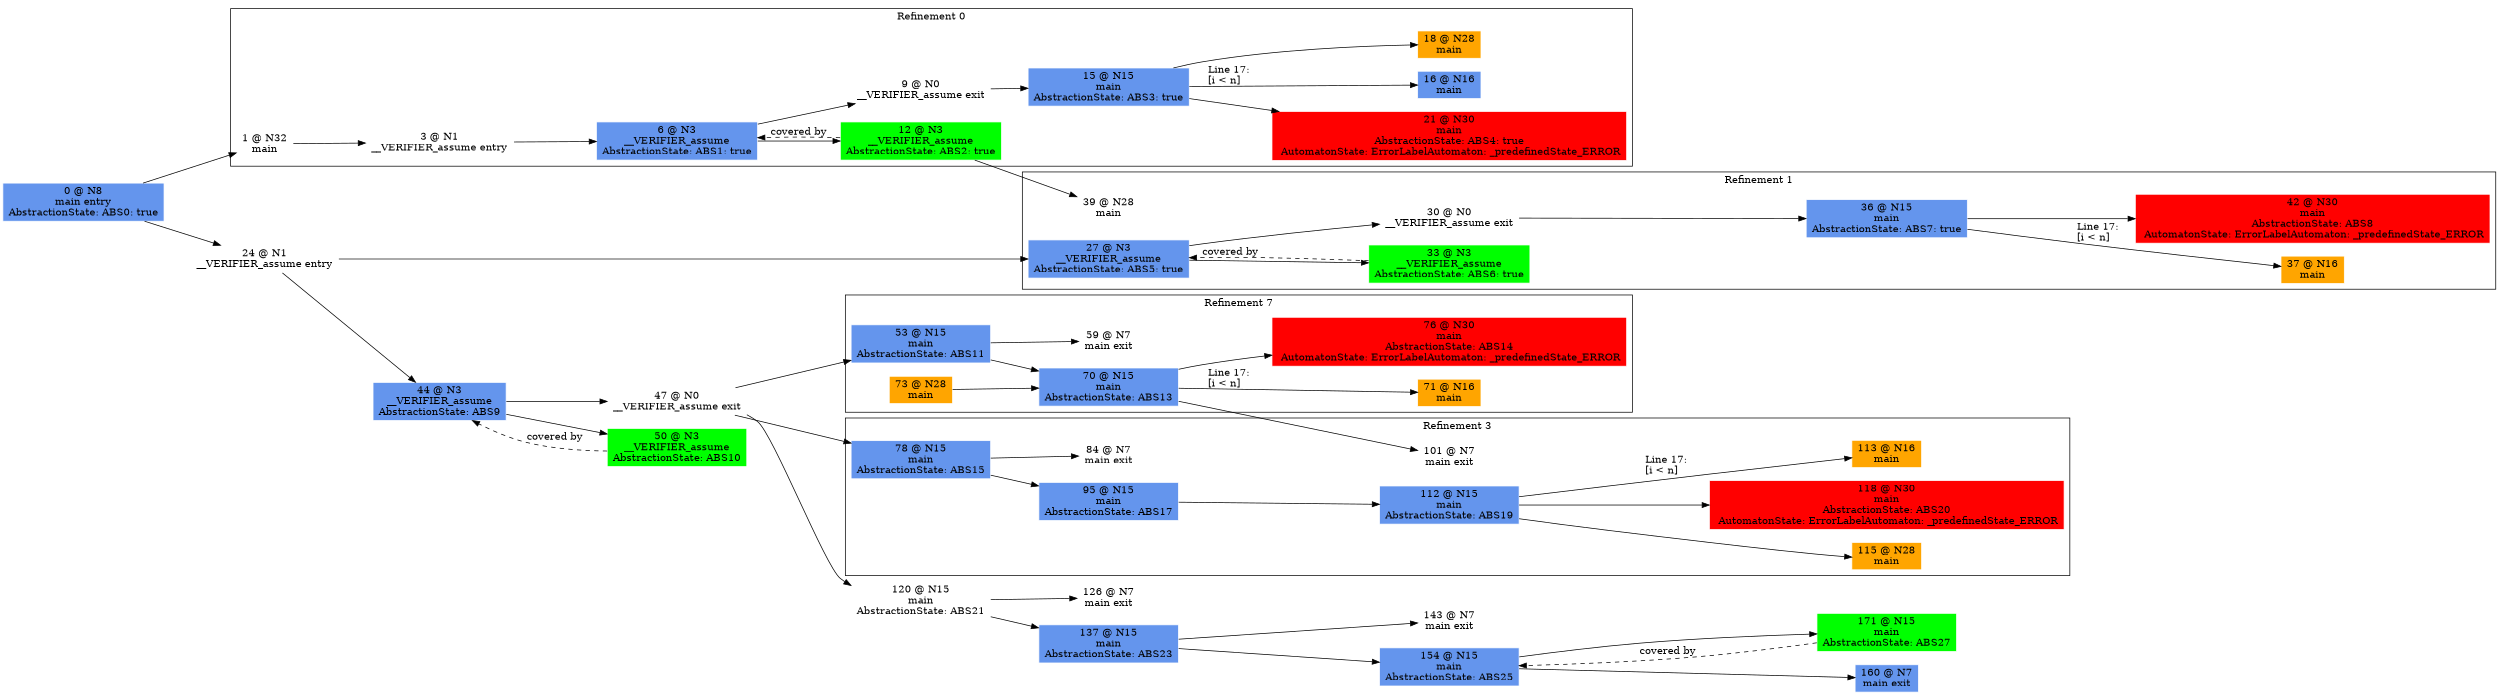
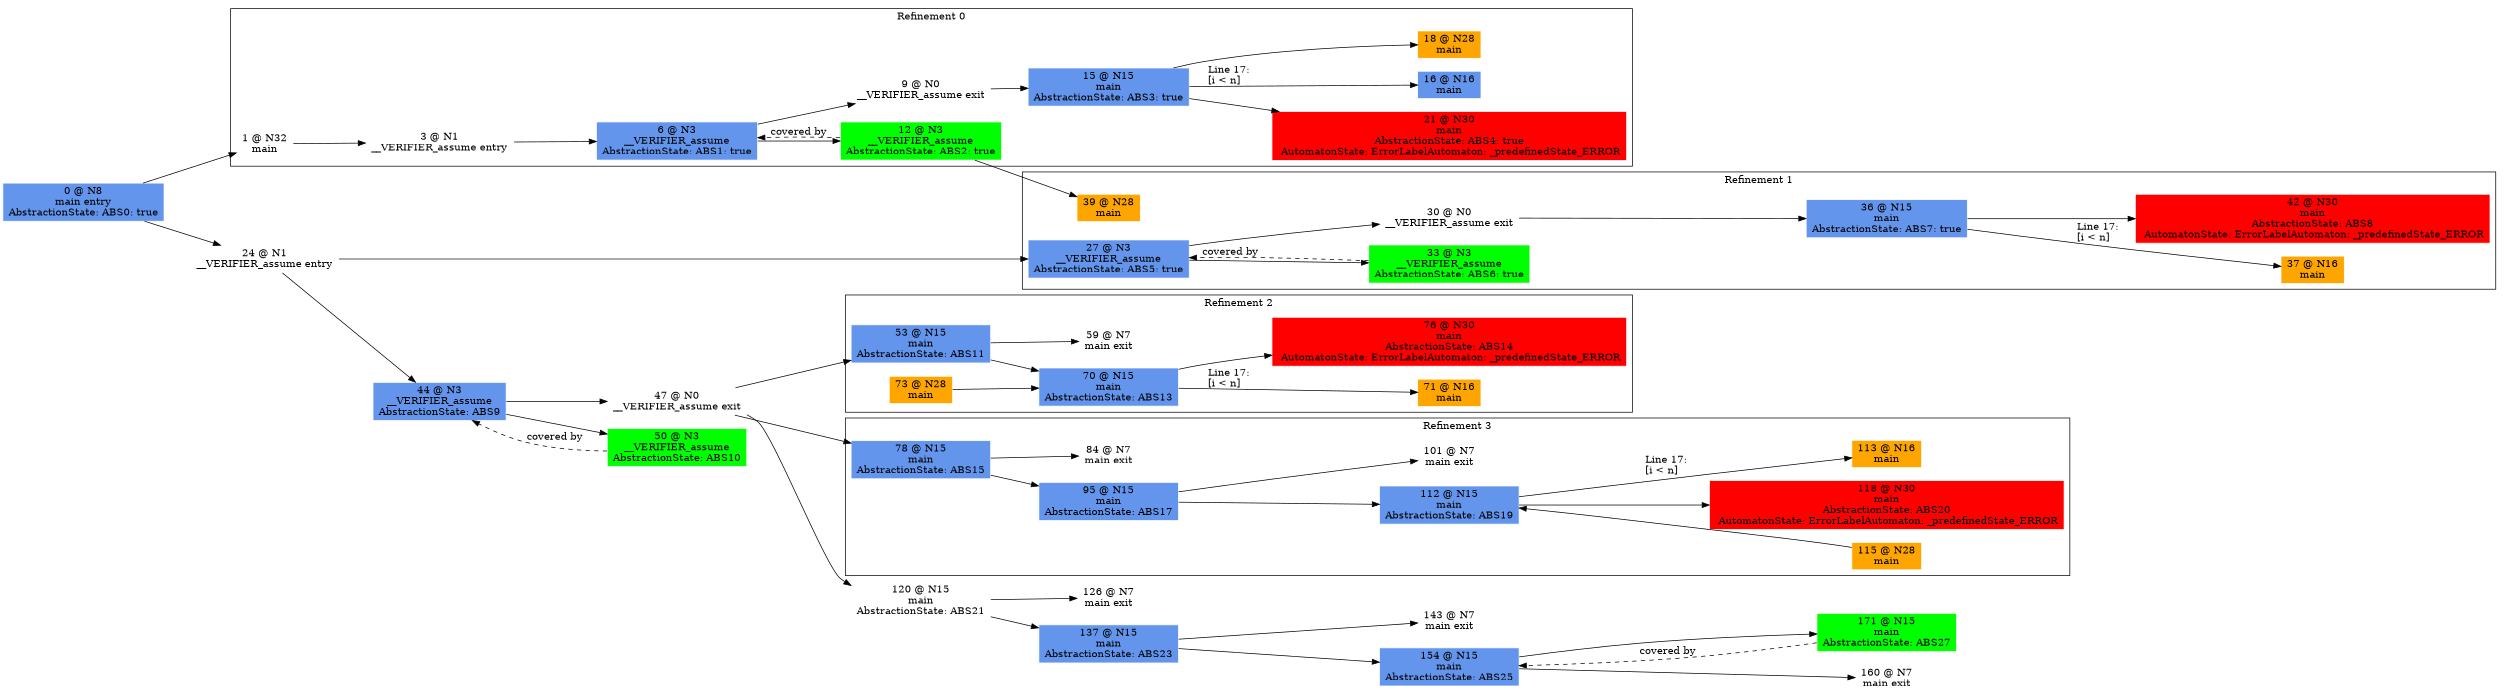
node "39 @ N28 main": fillcolor white -> orange
cluster "Refinement 7": label "Refinement 7" -> "Refinement 2"
edge "70 @ N15 main AbstractionState: ABS13" -> "101 @ N7 main exit": now "95 @ N15 main AbstractionState: ABS17" -> "101 @ N7 main exit"
edge "112 @ N15 main AbstractionState: ABS19" -> "115 @ N28 main": reversed
node "160 @ N7 main exit": fillcolor cornflowerblue -> white
